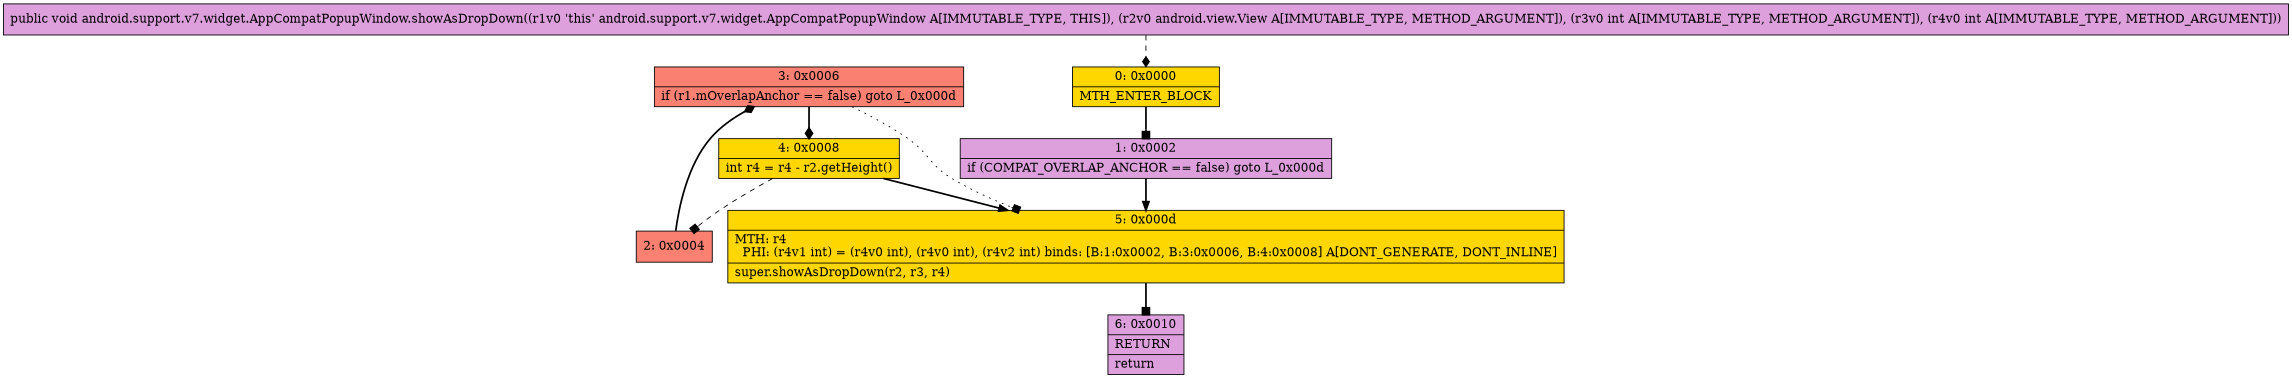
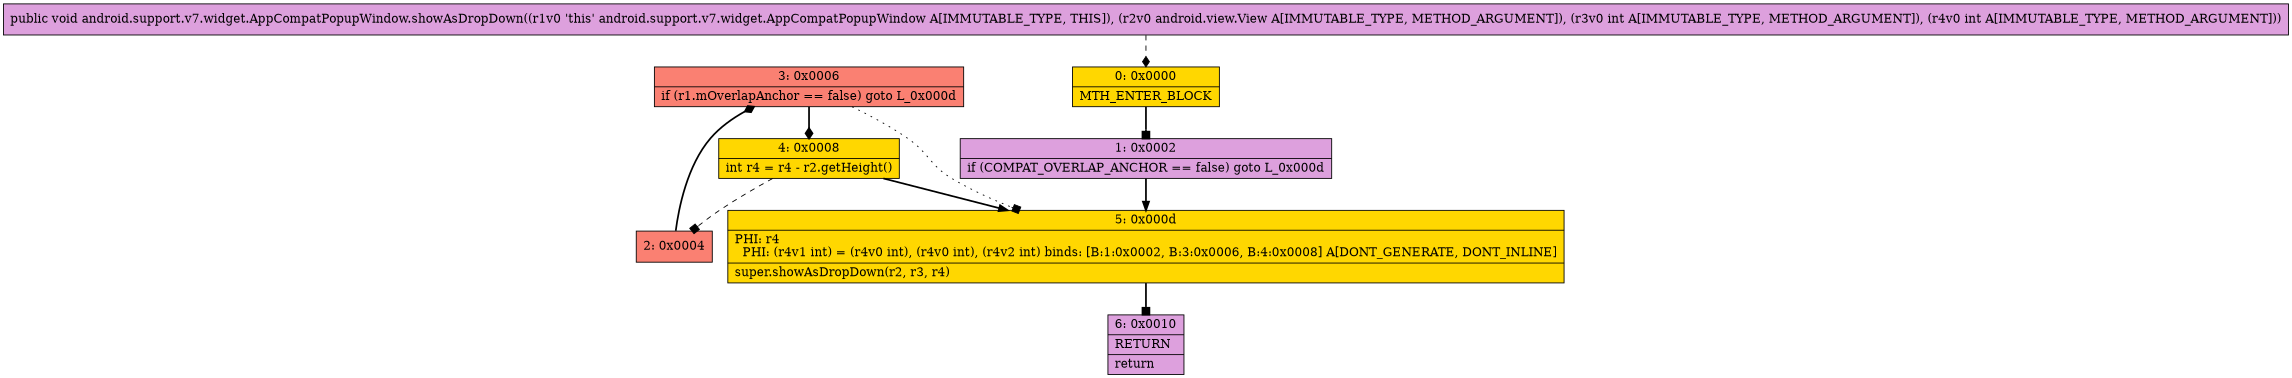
node "5: 0x000d": text "MTH: r4" -> "PHI: r4"
